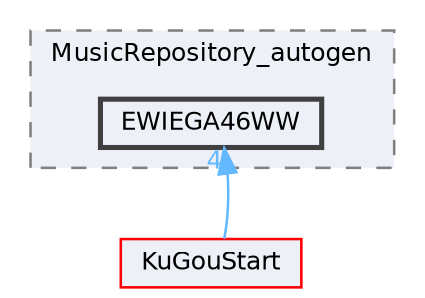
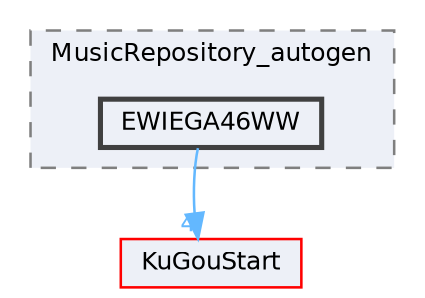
edge "KuGouStart" -> "EWIEGA46WW": reversed
